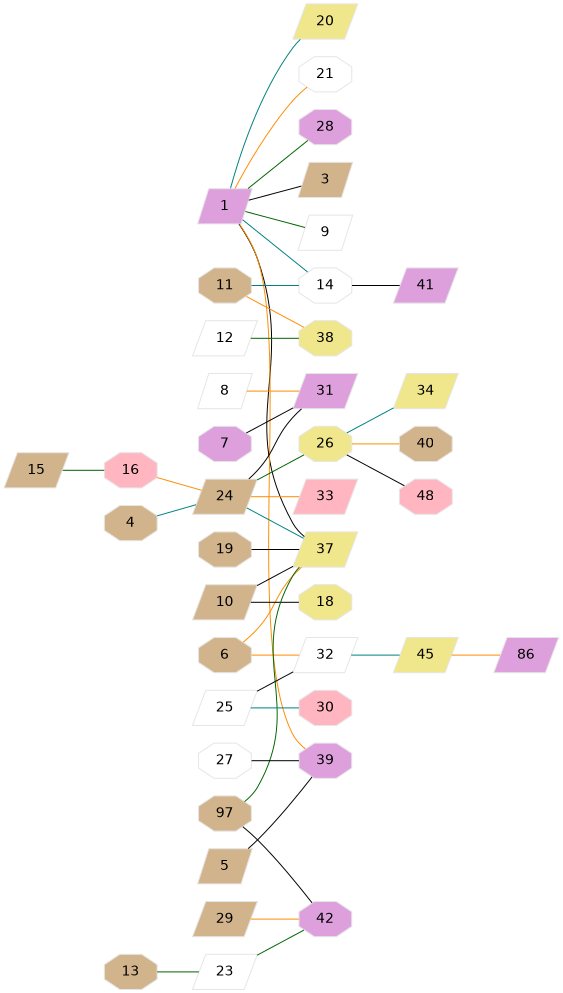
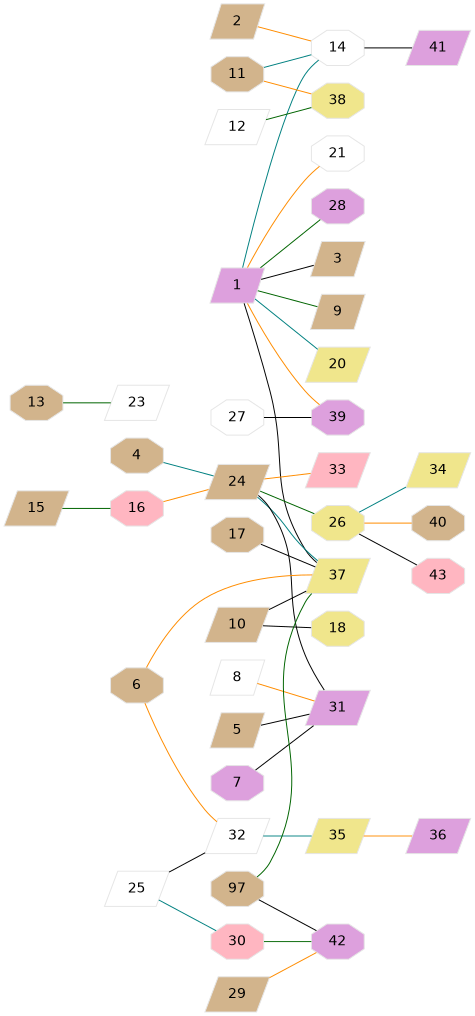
node "2": added
node "9": fillcolor white -> tan
node "48": label "48" -> "43"
node "19": label "19" -> "17"
node "45": label "45" -> "35"
node "86": label "86" -> "36"
edge "39" -- "5": now "31" -- "5"
edge "42" -- "23": now "42" -- "30"
